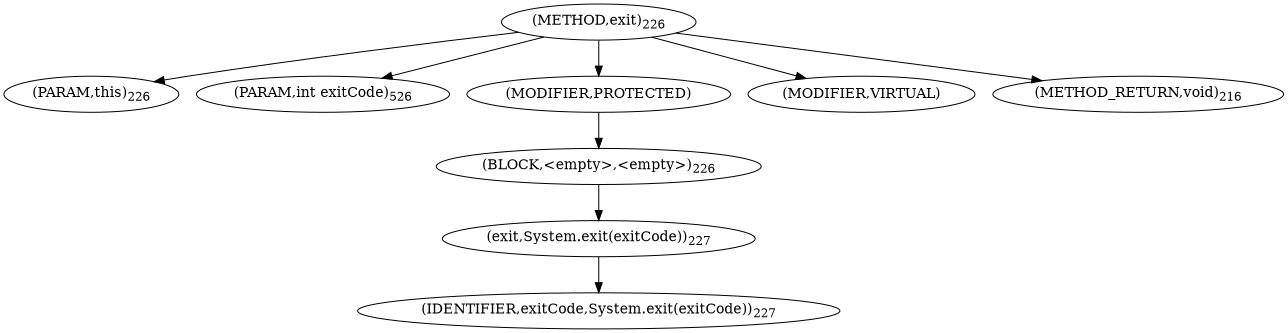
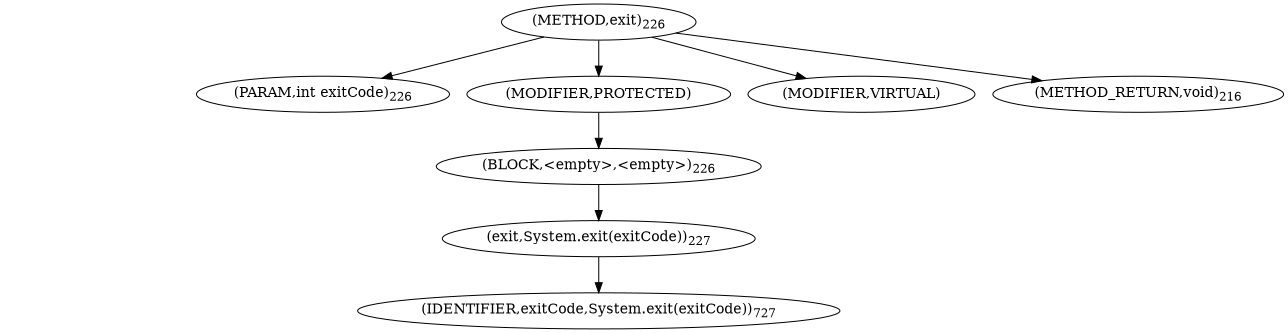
node "(PARAM,int exitCode)": text "526" -> "226"
node "(PARAM,this)": removed
node "(IDENTIFIER,exitCode,System.exit(exitCode))": text "227" -> "727"
